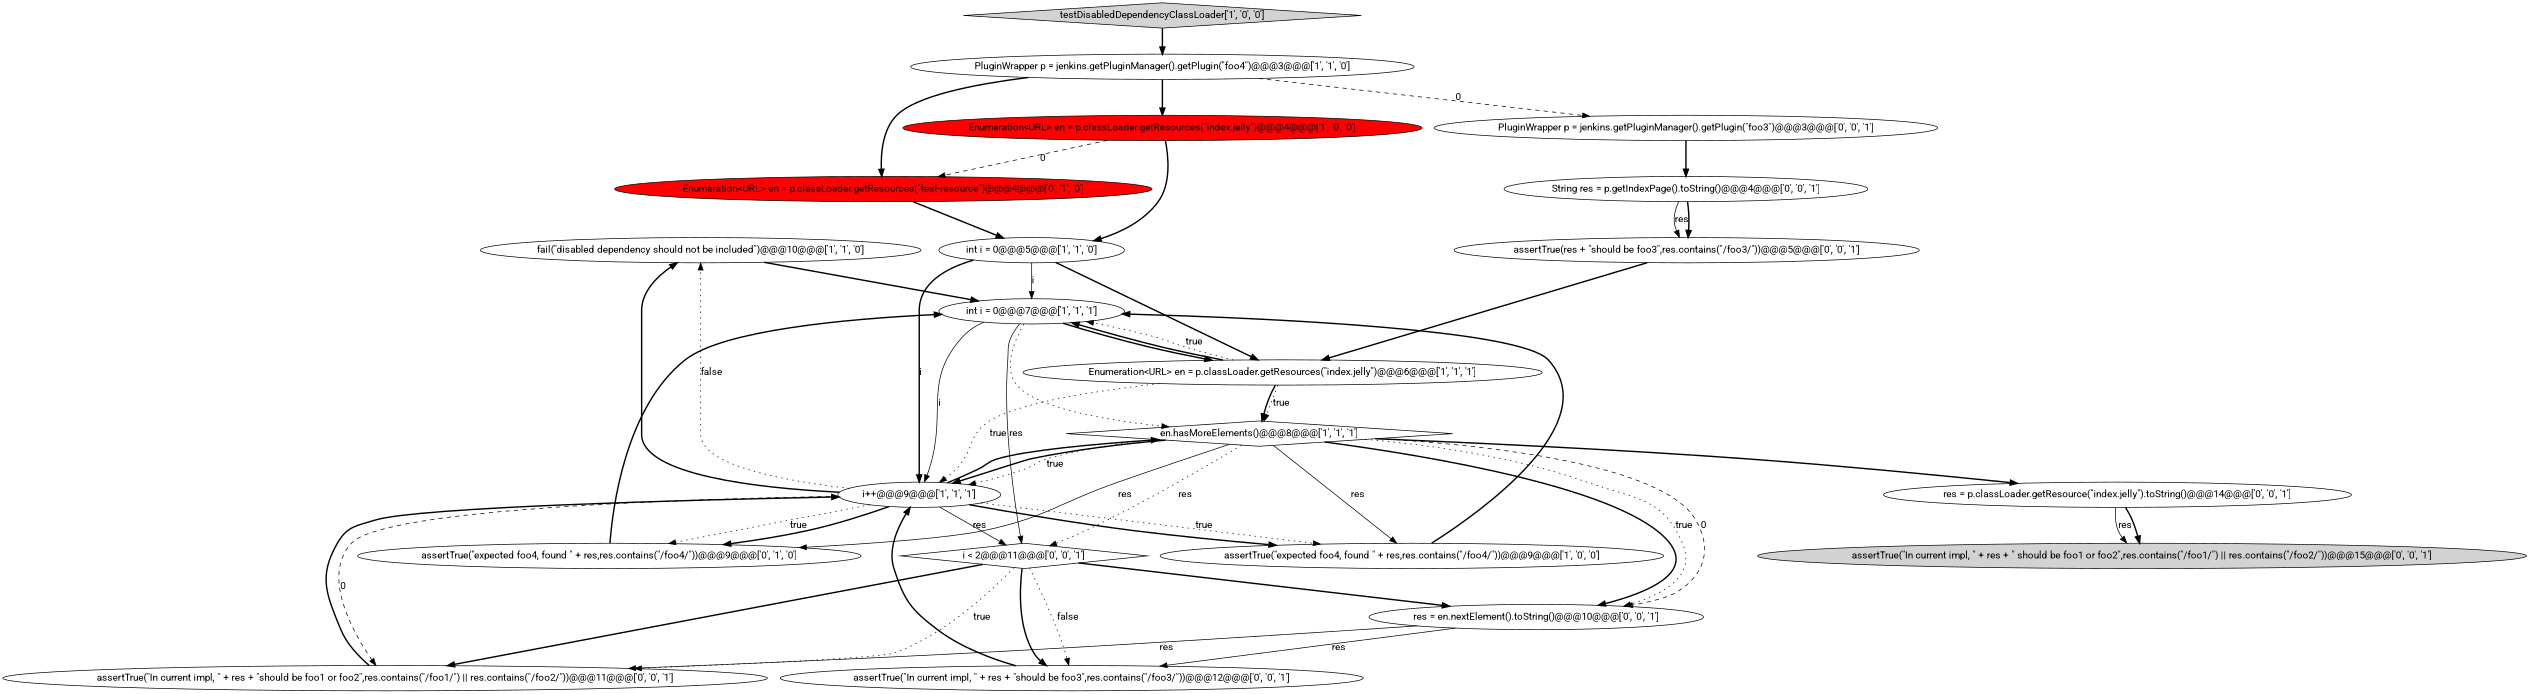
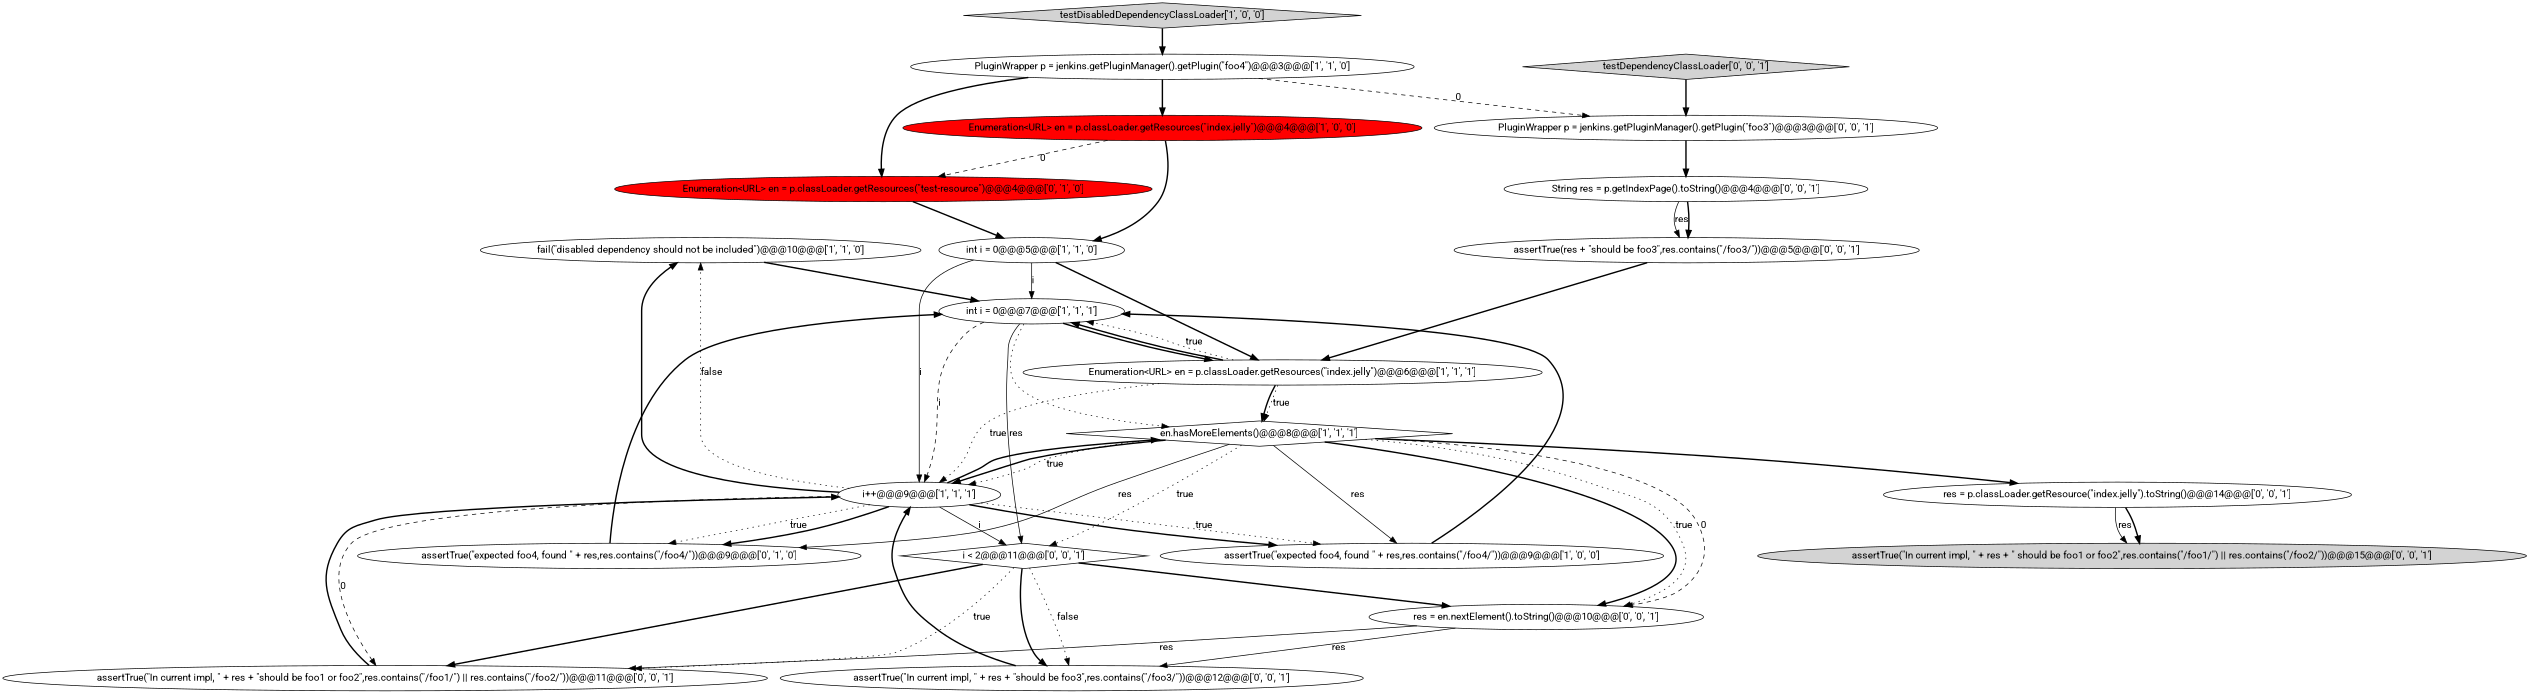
node "testDependencyClassLoader['0', '0', '1']": added
edge "int i = 0@@@5@@@['1', '1', '0']" -> "i++@@@9@@@['1', '1', '1']": style bold -> solid
edge "int i = 0@@@7@@@['1', '1', '1']" -> "i++@@@9@@@['1', '1', '1']": style solid -> dashed
edge "en.hasMoreElements()@@@8@@@['1', '1', '1']" -> "i < 2@@@11@@@['0', '0', '1']": label "res" -> "true"
edge "i++@@@9@@@['1', '1', '1']" -> "i < 2@@@11@@@['0', '0', '1']": label "res" -> "i"
